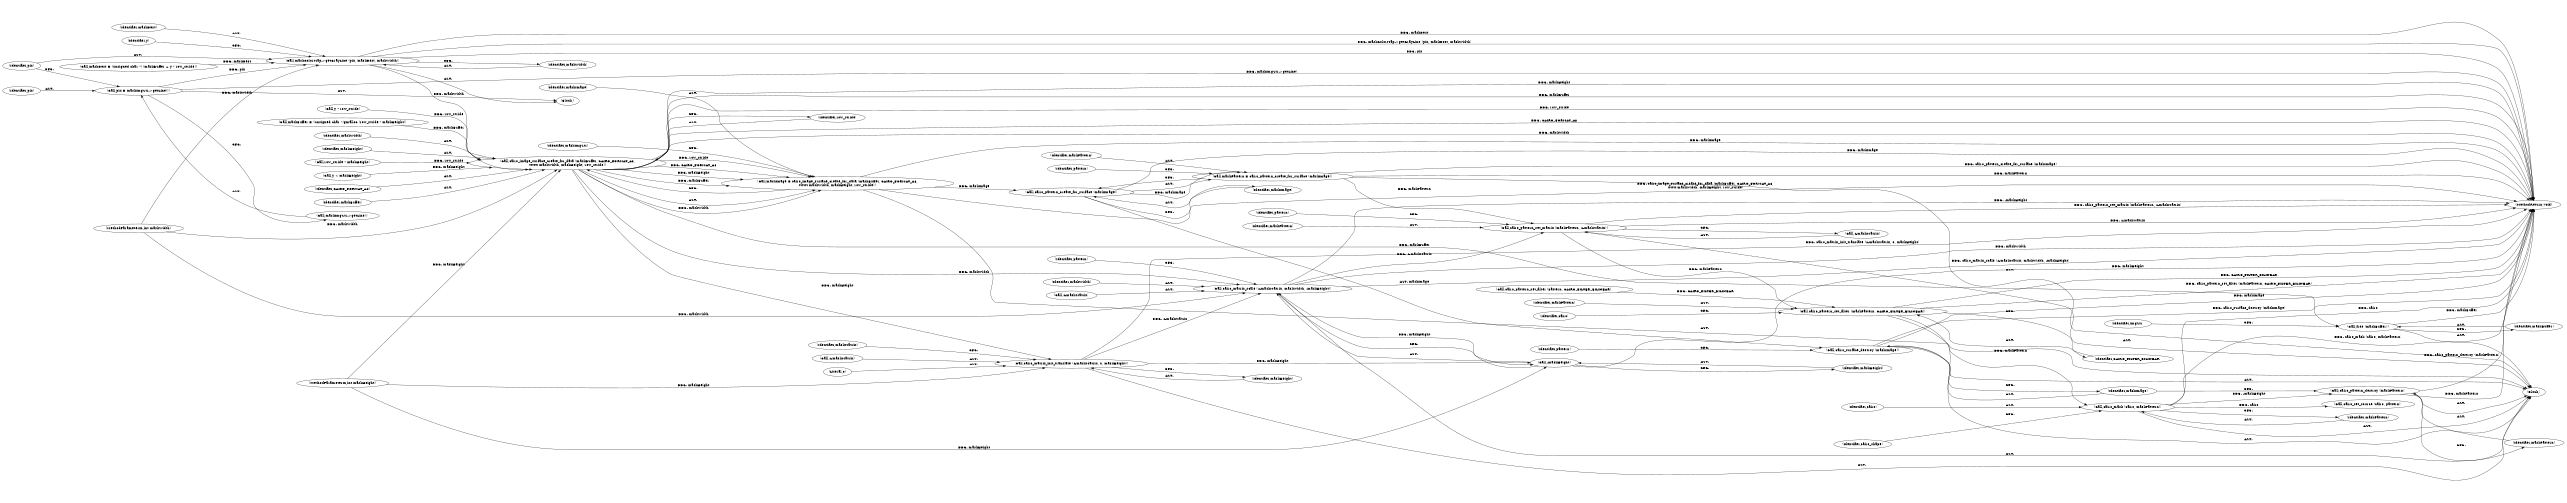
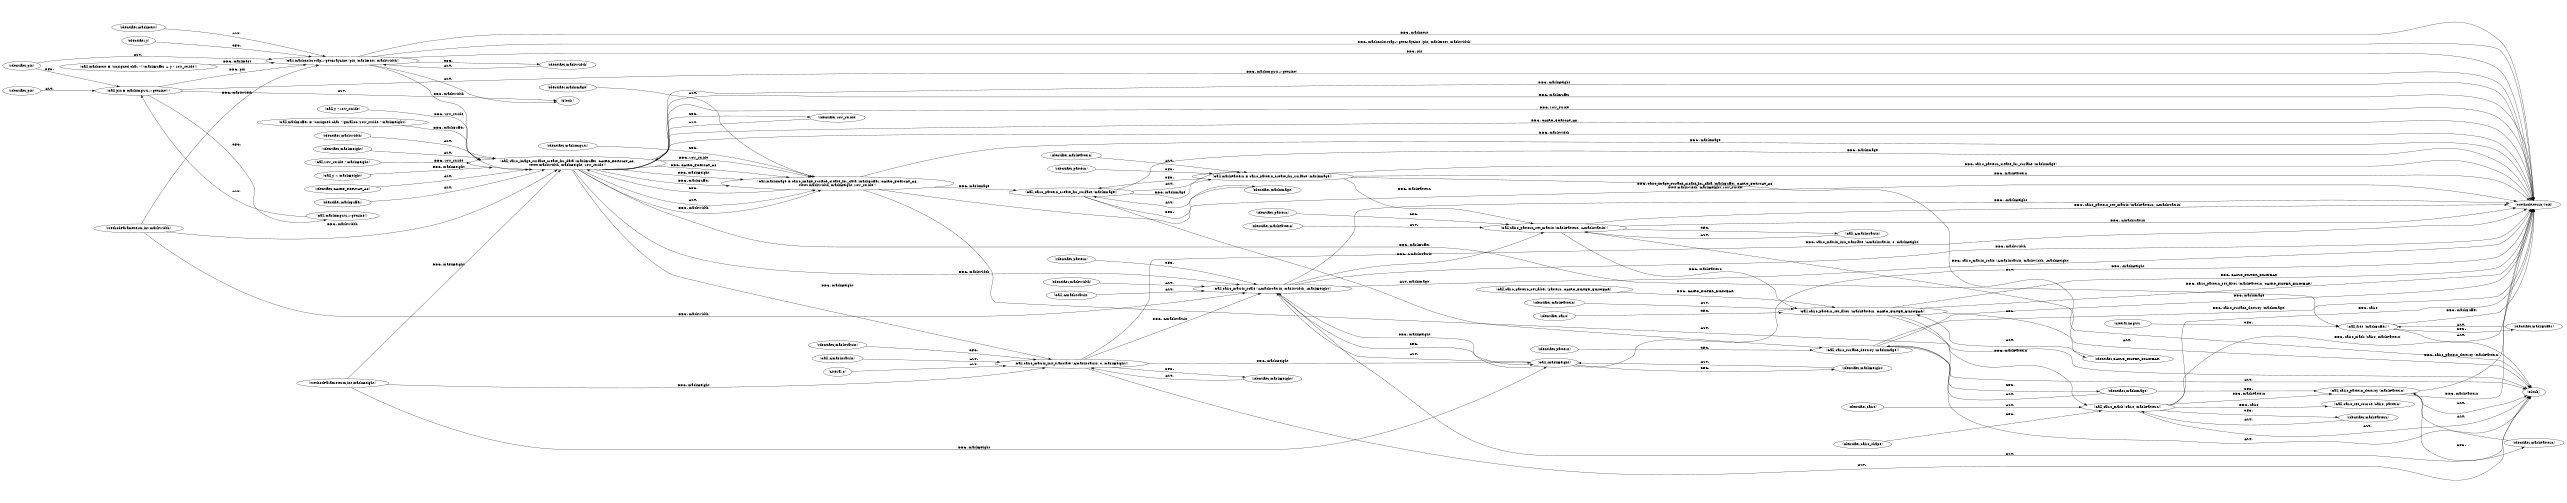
edge "(Call,-maskHeight)" -> "(MethodReturn,void)": label "DDG: maskHeight" -> "DDG: -maskHeight"
node "(Identifier,imgStr)": label "(Identifier,imgStr)" -> "(Literal,imgStr)"
edge "(Call,cairo_mask (cairo, maskPattern))" -> "(Call,cairo_pattern_destroy (maskPattern))": label "DDG: -maskHeight" -> "DDG: maskPattern"
